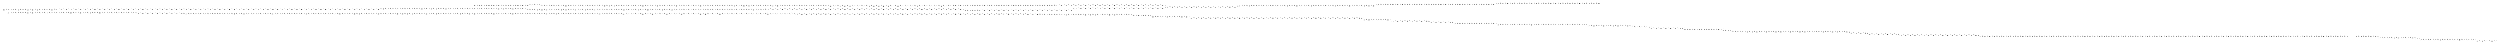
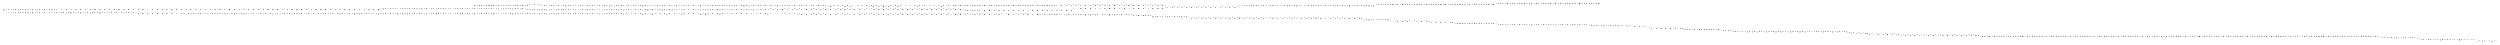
node "56": added
